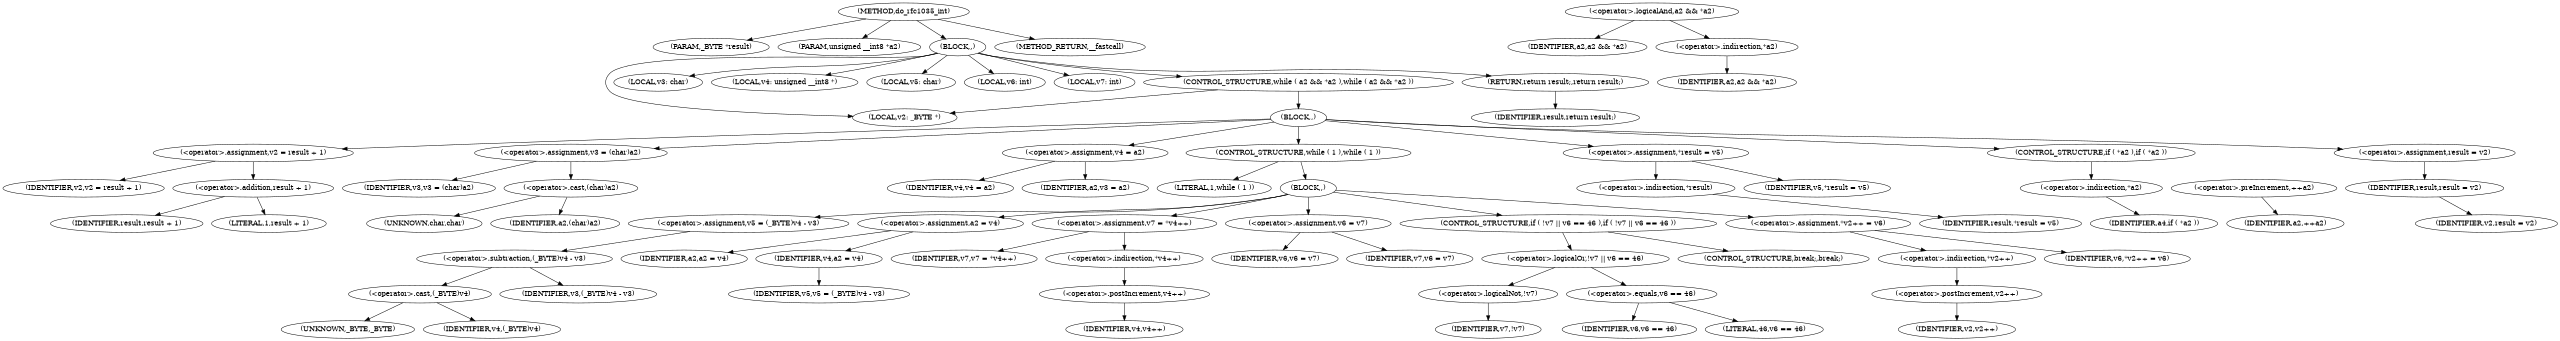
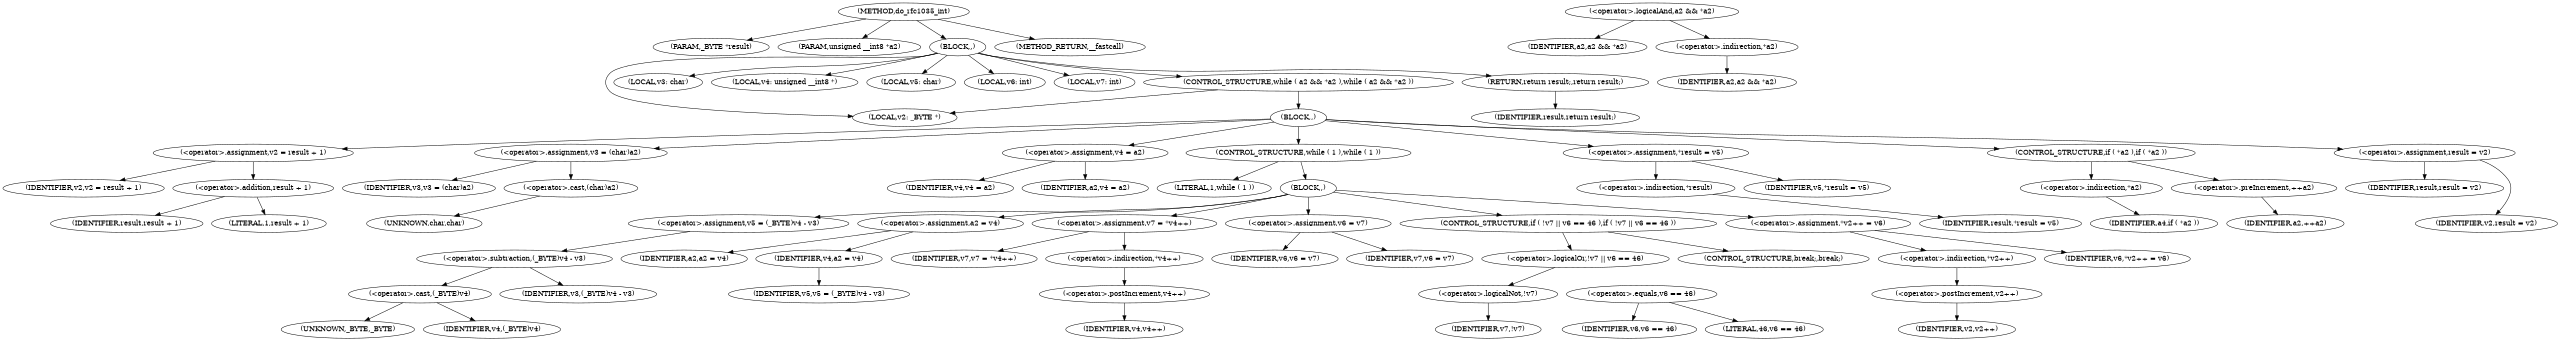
edge "(CONTROL_STRUCTURE,if ( *a2 ),if ( *a2 ))" -> "(<operator>.preIncrement,++a2)": added
node "(IDENTIFIER,a2,v3 = a2)": label "(IDENTIFIER,a2,v3 = a2)" -> "(IDENTIFIER,a2,v4 = a2)"
edge "(IDENTIFIER,result,result = v2)" -> "(IDENTIFIER,v2,result = v2)": now "(<operator>.assignment,result = v2)" -> "(IDENTIFIER,v2,result = v2)"
node "(IDENTIFIER,a2,(char)a2)": removed
edge "(<operator>.logicalOr,!v7 || v6 == 46)" -> "(<operator>.equals,v6 == 46)": removed
